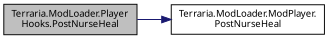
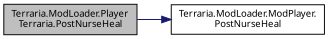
node "Terraria.ModLoader.Player Hooks.PostNurseHeal": label "Terraria.ModLoader.Player Hooks.PostNurseHeal" -> "Terraria.ModLoader.Player Terraria.PostNurseHeal"
